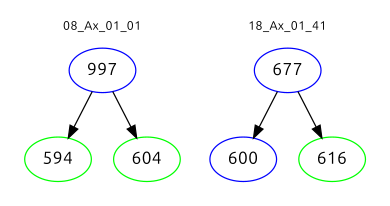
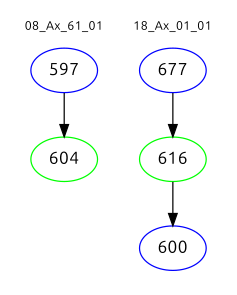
cluster "08_Ax_01_01": label "08_Ax_01_01" -> "08_Ax_61_01"
cluster "18_Ax_01_41": label "18_Ax_01_41" -> "18_Ax_01_01"
node "997": label "997" -> "597"
edge "677" -> "600": now "616" -> "600"
node "594": removed
